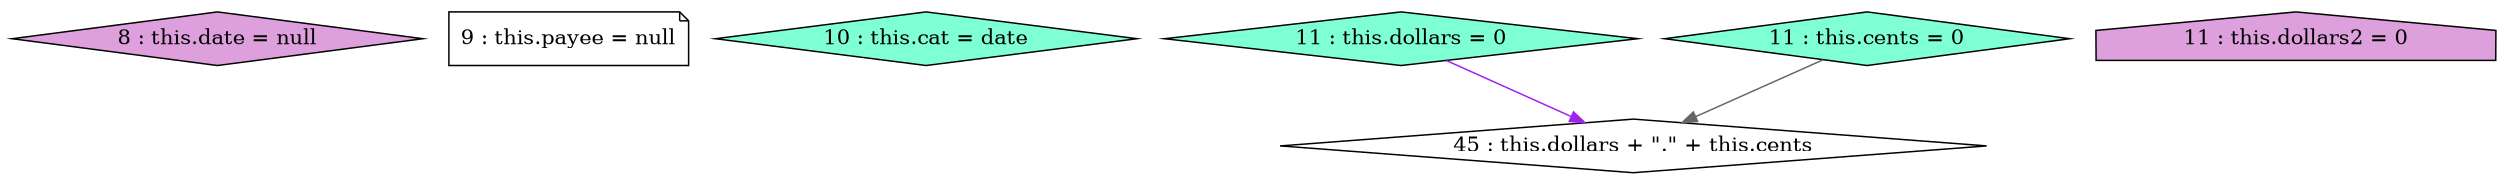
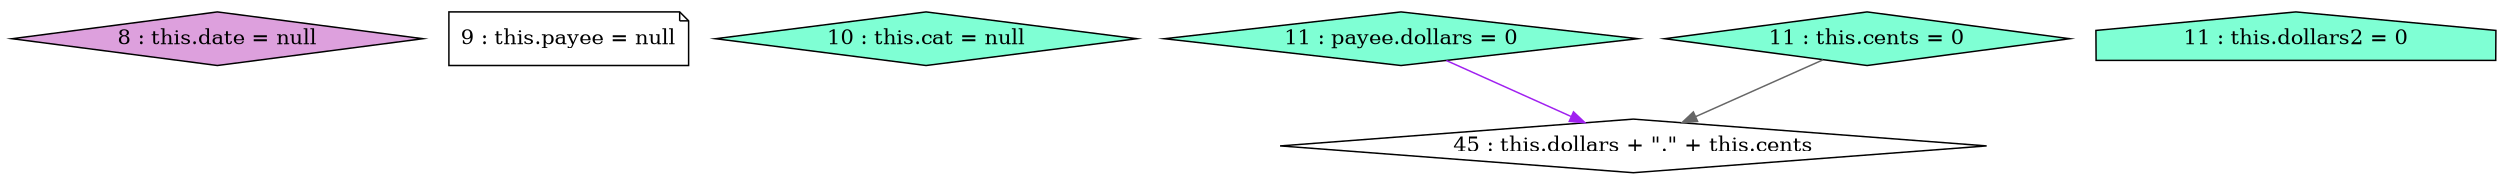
node "10 : this.cat = date": label "10 : this.cat = date" -> "10 : this.cat = null"
node "11 : this.dollars = 0": label "11 : this.dollars = 0" -> "11 : payee.dollars = 0"
node "11 : this.dollars2 = 0": fillcolor plum -> aquamarine
